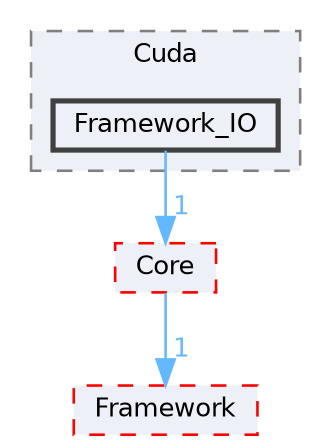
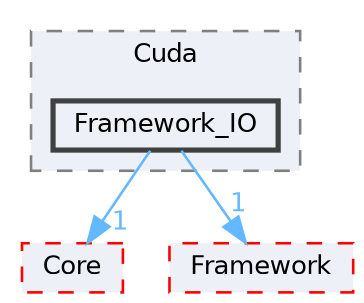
edge "Core" -> "Framework": now "Framework_IO" -> "Framework"
